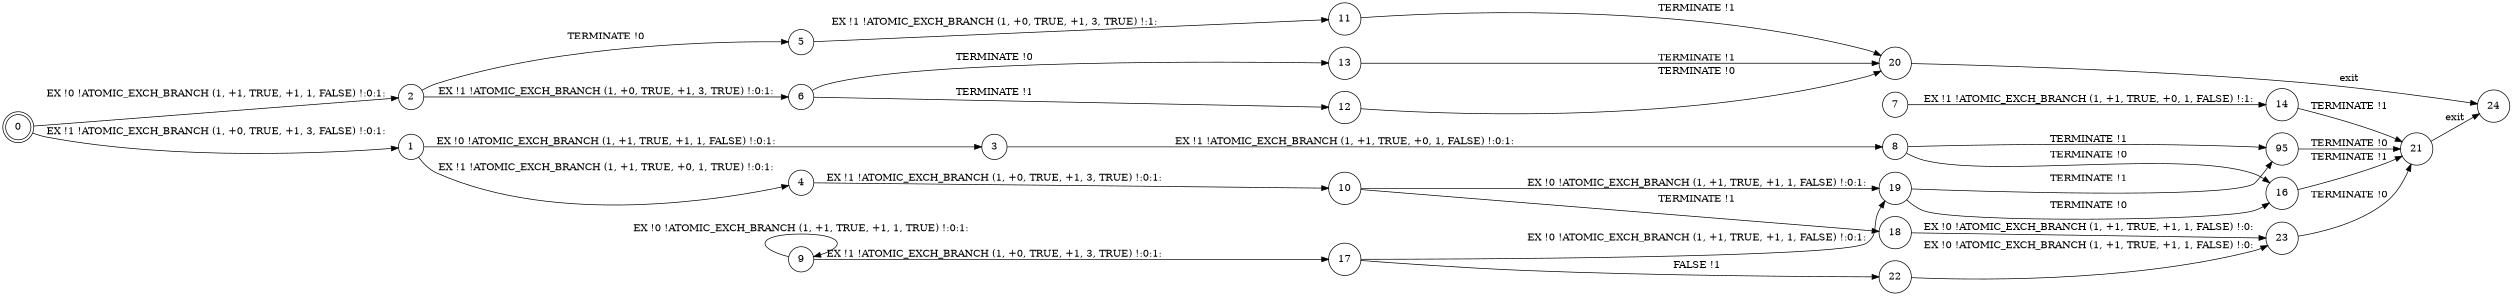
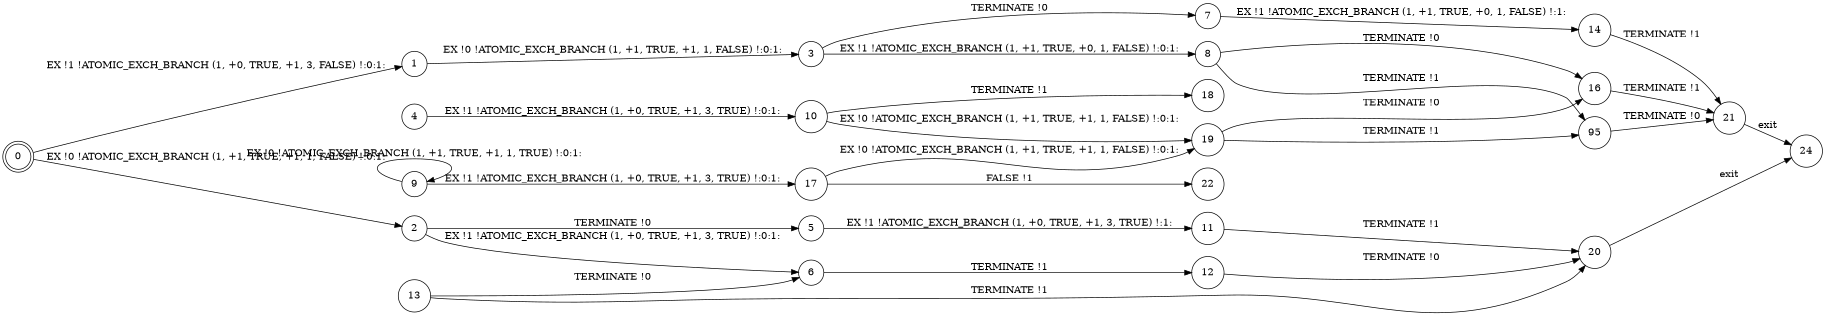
edge "3" -> "7": added, label "TERMINATE !0"
edge "6" -> "13": reversed
edge "1" -> "4": removed, label "EX !1 !ATOMIC_EXCH_BRANCH (1, +1, TRUE, +0, 1, TRUE) !:0:1:"
node "23": removed
